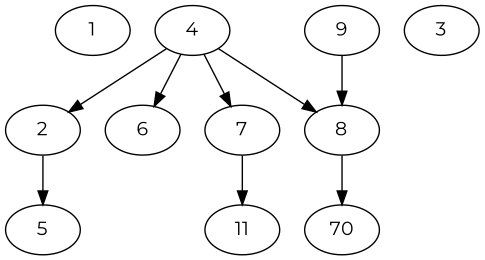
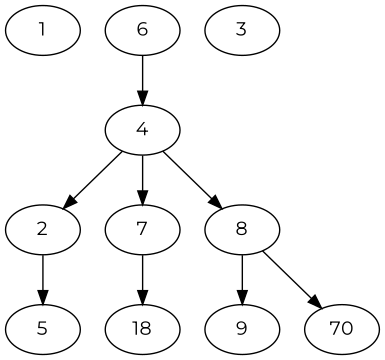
edge "4" -> "6": reversed
edge "9" -> "8": reversed
node "11": label "11" -> "18"
